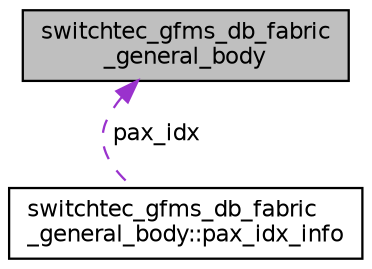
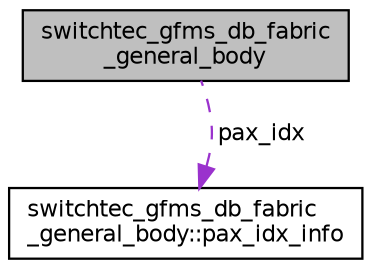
edge "switchtec_gfms_db_fabric _general_body::pax_idx_info" -> "switchtec_gfms_db_fabric _general_body": reversed
